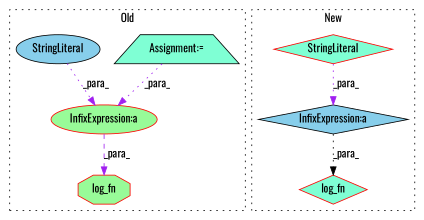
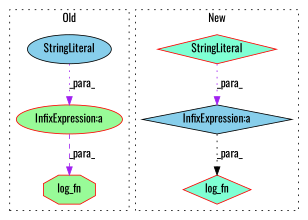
node "Assignment:=": removed
